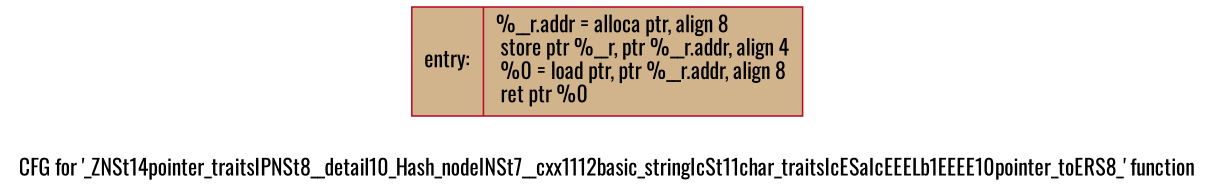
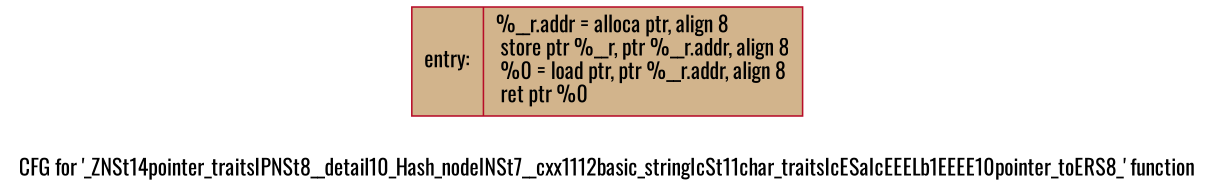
node "entry:": text "store ptr %__r, ptr %__r.addr, align 4" -> "store ptr %__r, ptr %__r.addr, align 8"
